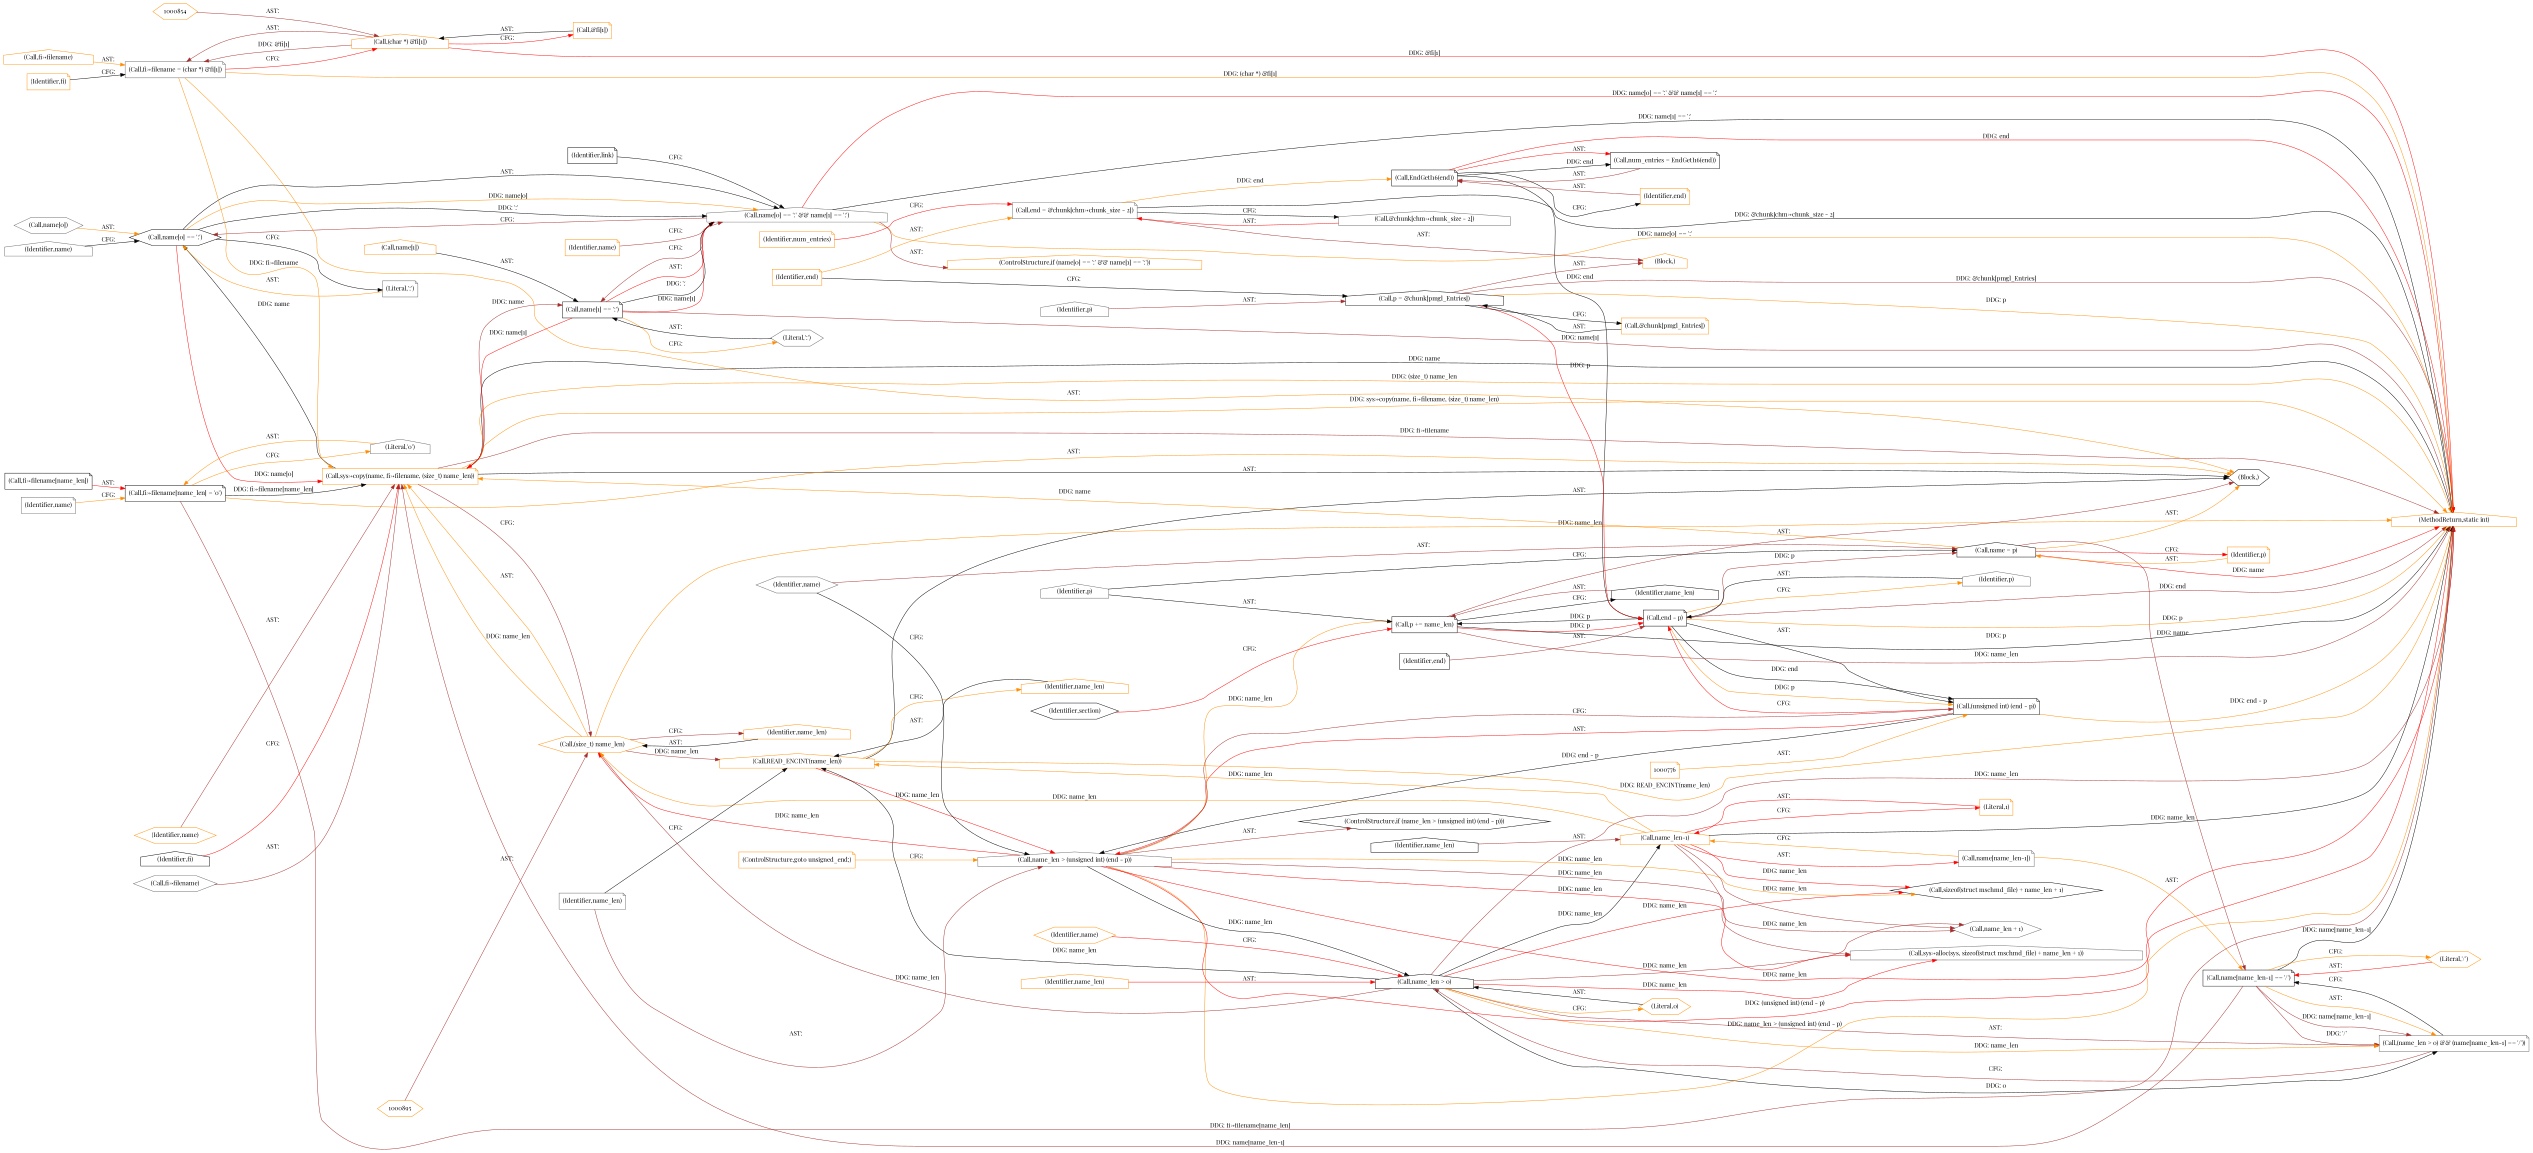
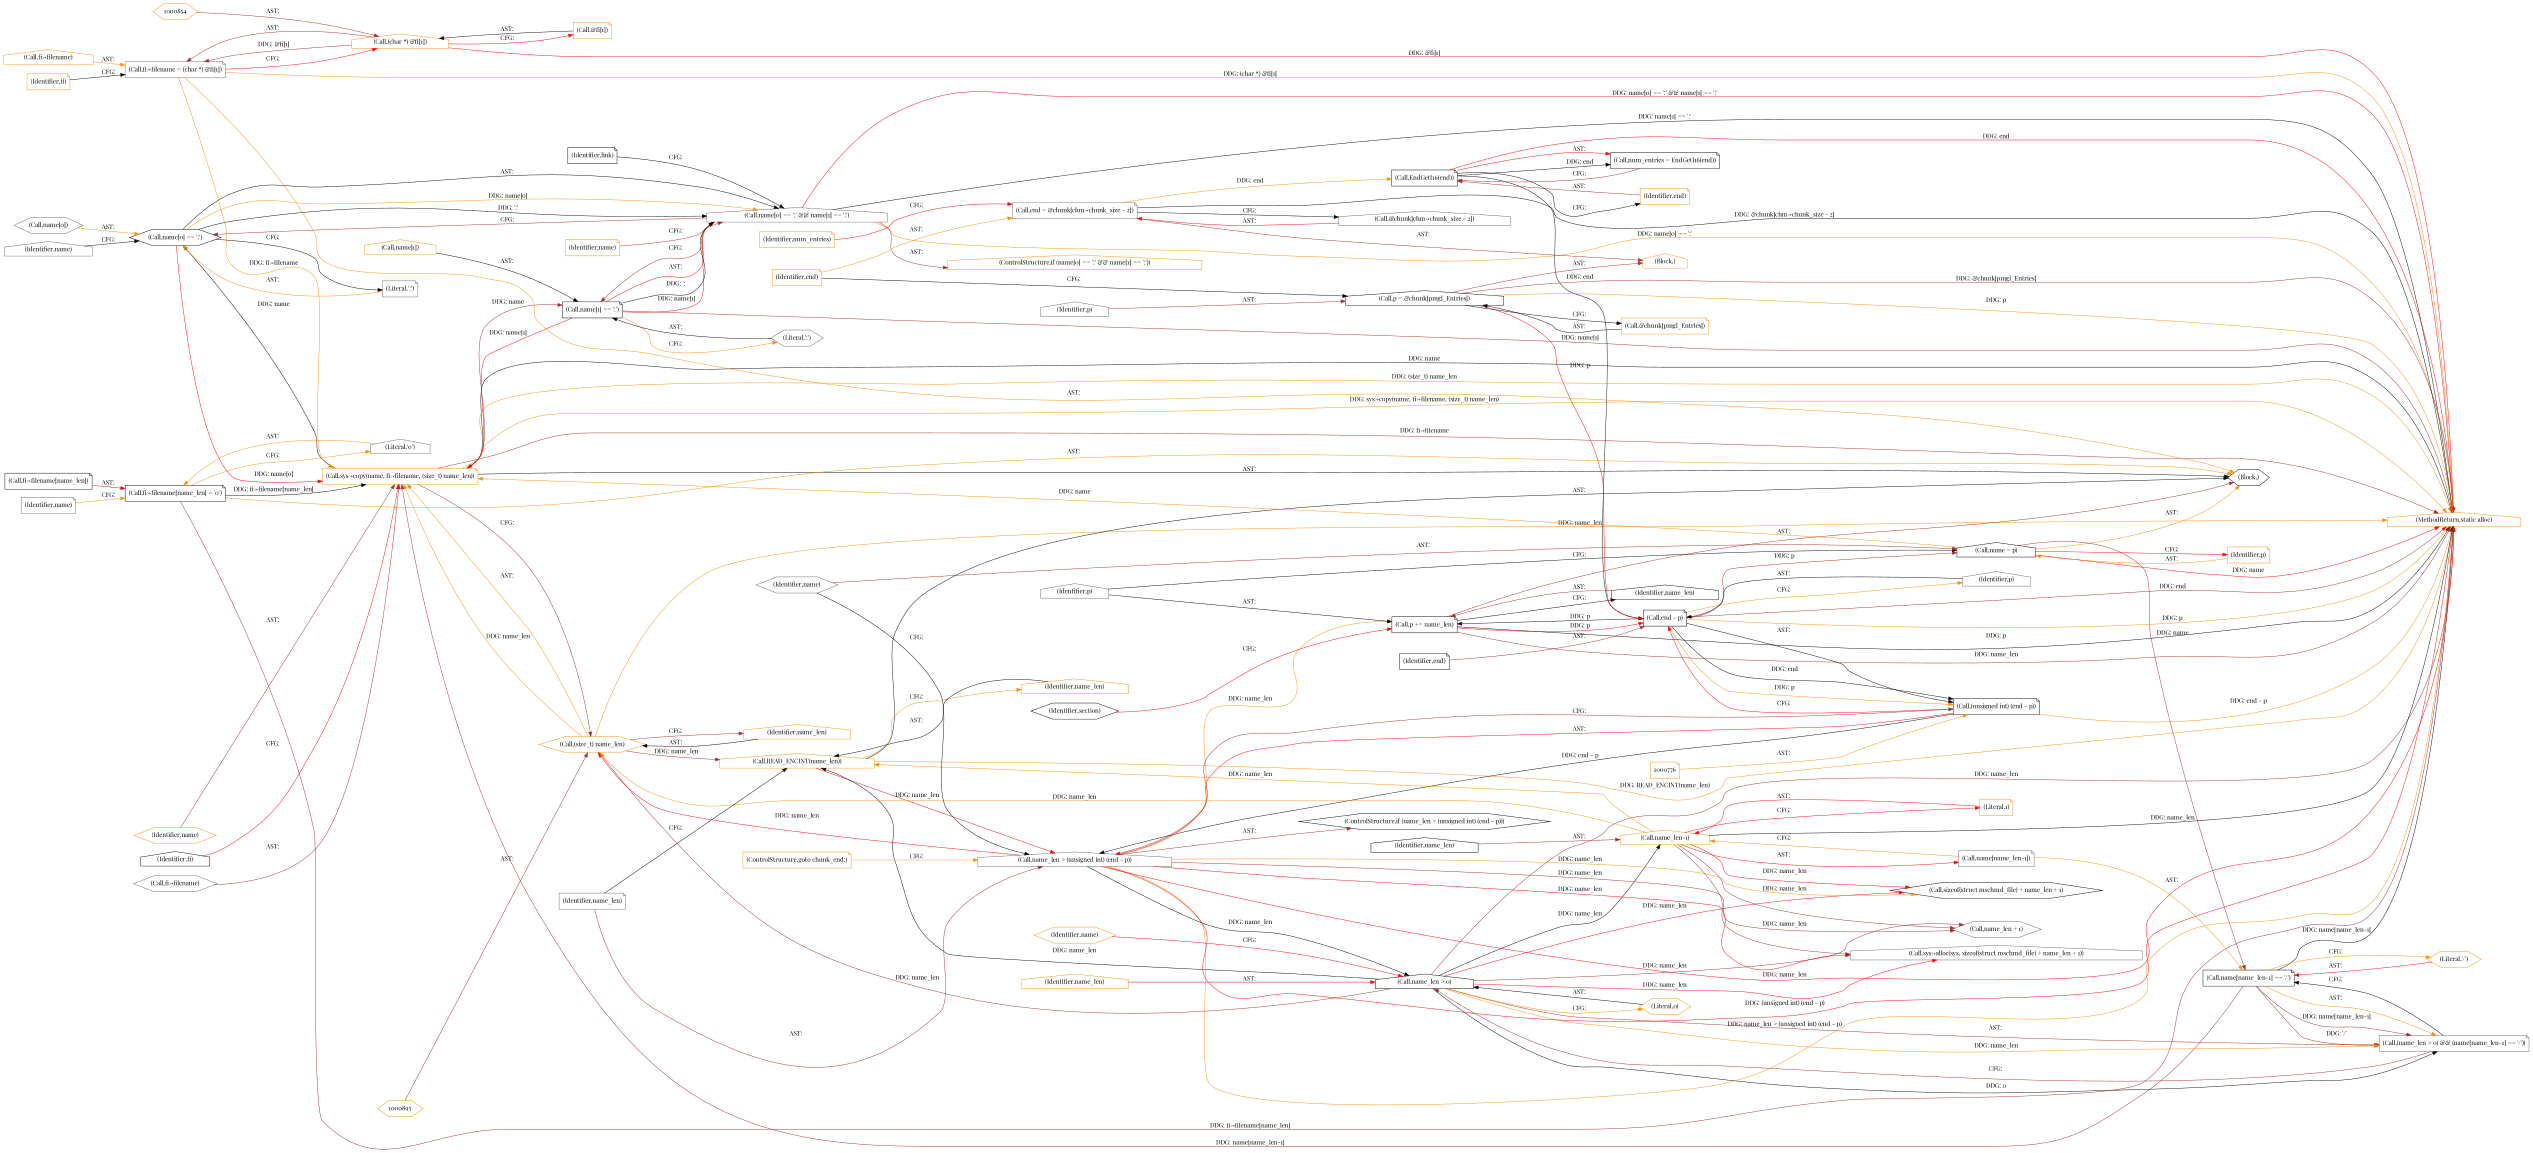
edge "(Call,num_entries = EndGetI16(end))" -> "(Call,EndGetI16(end))": label "AST: " -> "CFG: "
node "(MethodReturn,static int)": label "(MethodReturn,static int)" -> "(MethodReturn,static alloc)"
node "(ControlStructure,goto unsigned_end;)": label "(ControlStructure,goto unsigned_end;)" -> "(ControlStructure,goto chunk_end;)"
